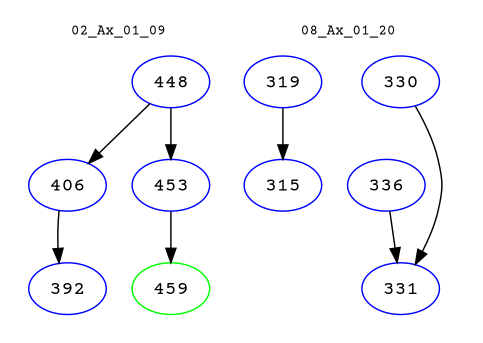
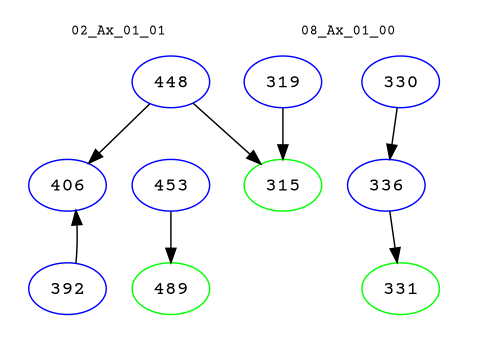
cluster "02_Ax_01_09": label "02_Ax_01_09" -> "02_Ax_01_01"
cluster "08_Ax_01_20": label "08_Ax_01_20" -> "08_Ax_01_00"
edge "448" -> "453": now "448" -> "315"
edge "330" -> "331": now "330" -> "336"
node "315": color blue -> green
edge "406" -> "392": reversed
node "459": label "459" -> "489"
node "331": color blue -> green
